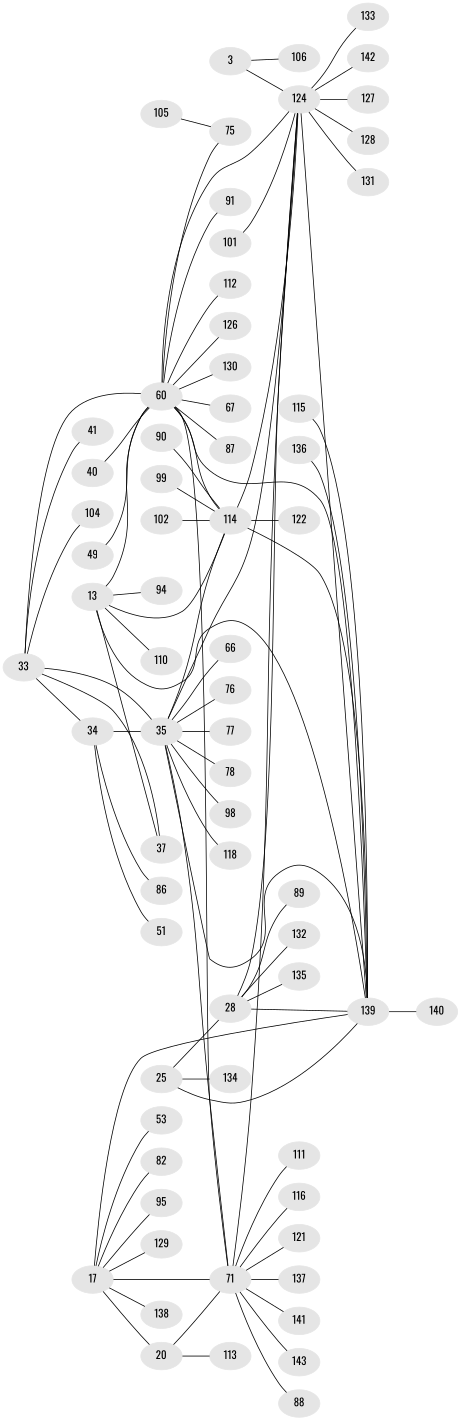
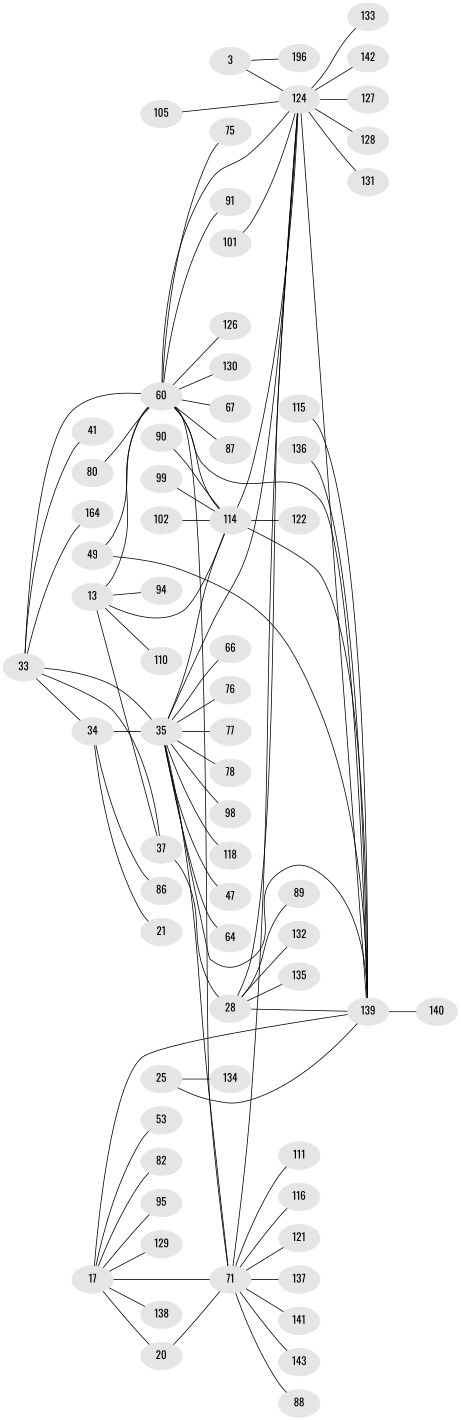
node "106": label "106" -> "196"
edge "105" -- "75": now "105" -- "124"
node "112": removed
node "40": label "40" -> "80"
node "104": label "104" -> "164"
edge "13" -- "139": now "49" -- "139"
node "47": added
node "51": label "51" -> "21"
node "64": added
edge "28" -- "25": now "28" -- "37"
node "113": removed
